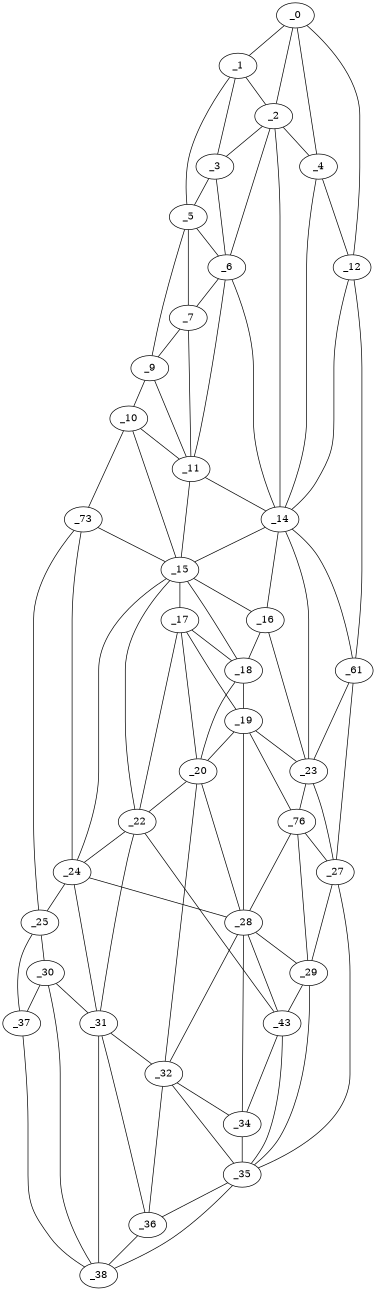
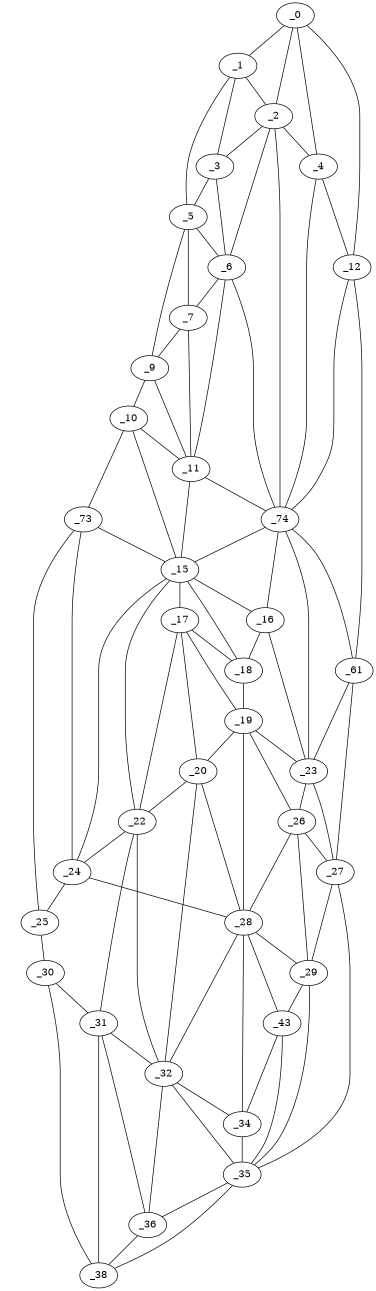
node "_14": label "_14" -> "_74"
edge "_18" -- "_20": removed
node "_76": label "_76" -> "_26"
edge "_22" -- "_43": now "_22" -- "_32"
edge "_24" -- "_31": removed
node "_37": removed
